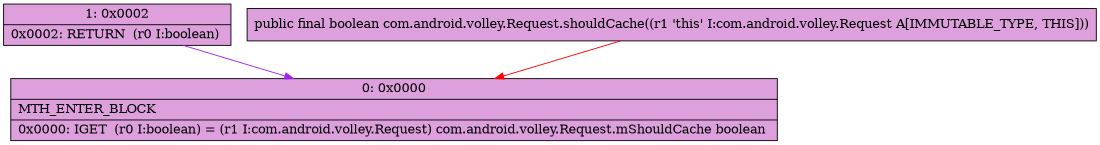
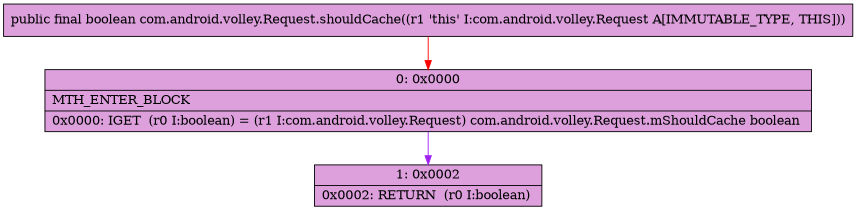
edge "1: 0x0002" -> "0: 0x0000": reversed
